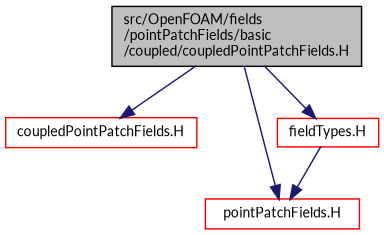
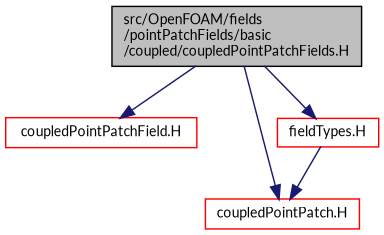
node "coupledPointPatchFields.H": label "coupledPointPatchFields.H" -> "coupledPointPatchField.H"
node "pointPatchFields.H": label "pointPatchFields.H" -> "coupledPointPatch.H"
